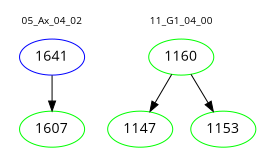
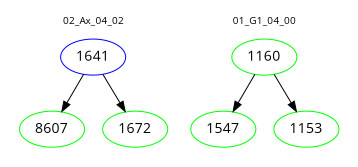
cluster "05_Ax_04_02": label "05_Ax_04_02" -> "02_Ax_04_02"
cluster "11_G1_04_00": label "11_G1_04_00" -> "01_G1_04_00"
node "1607": label "1607" -> "8607"
node "1672": added
node "1147": label "1147" -> "1547"
